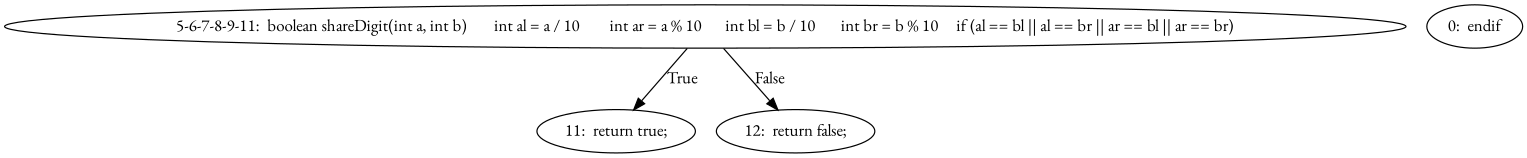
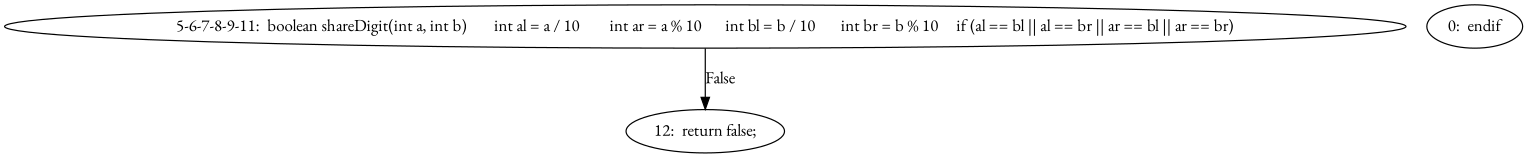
node "11:  return true;": removed
